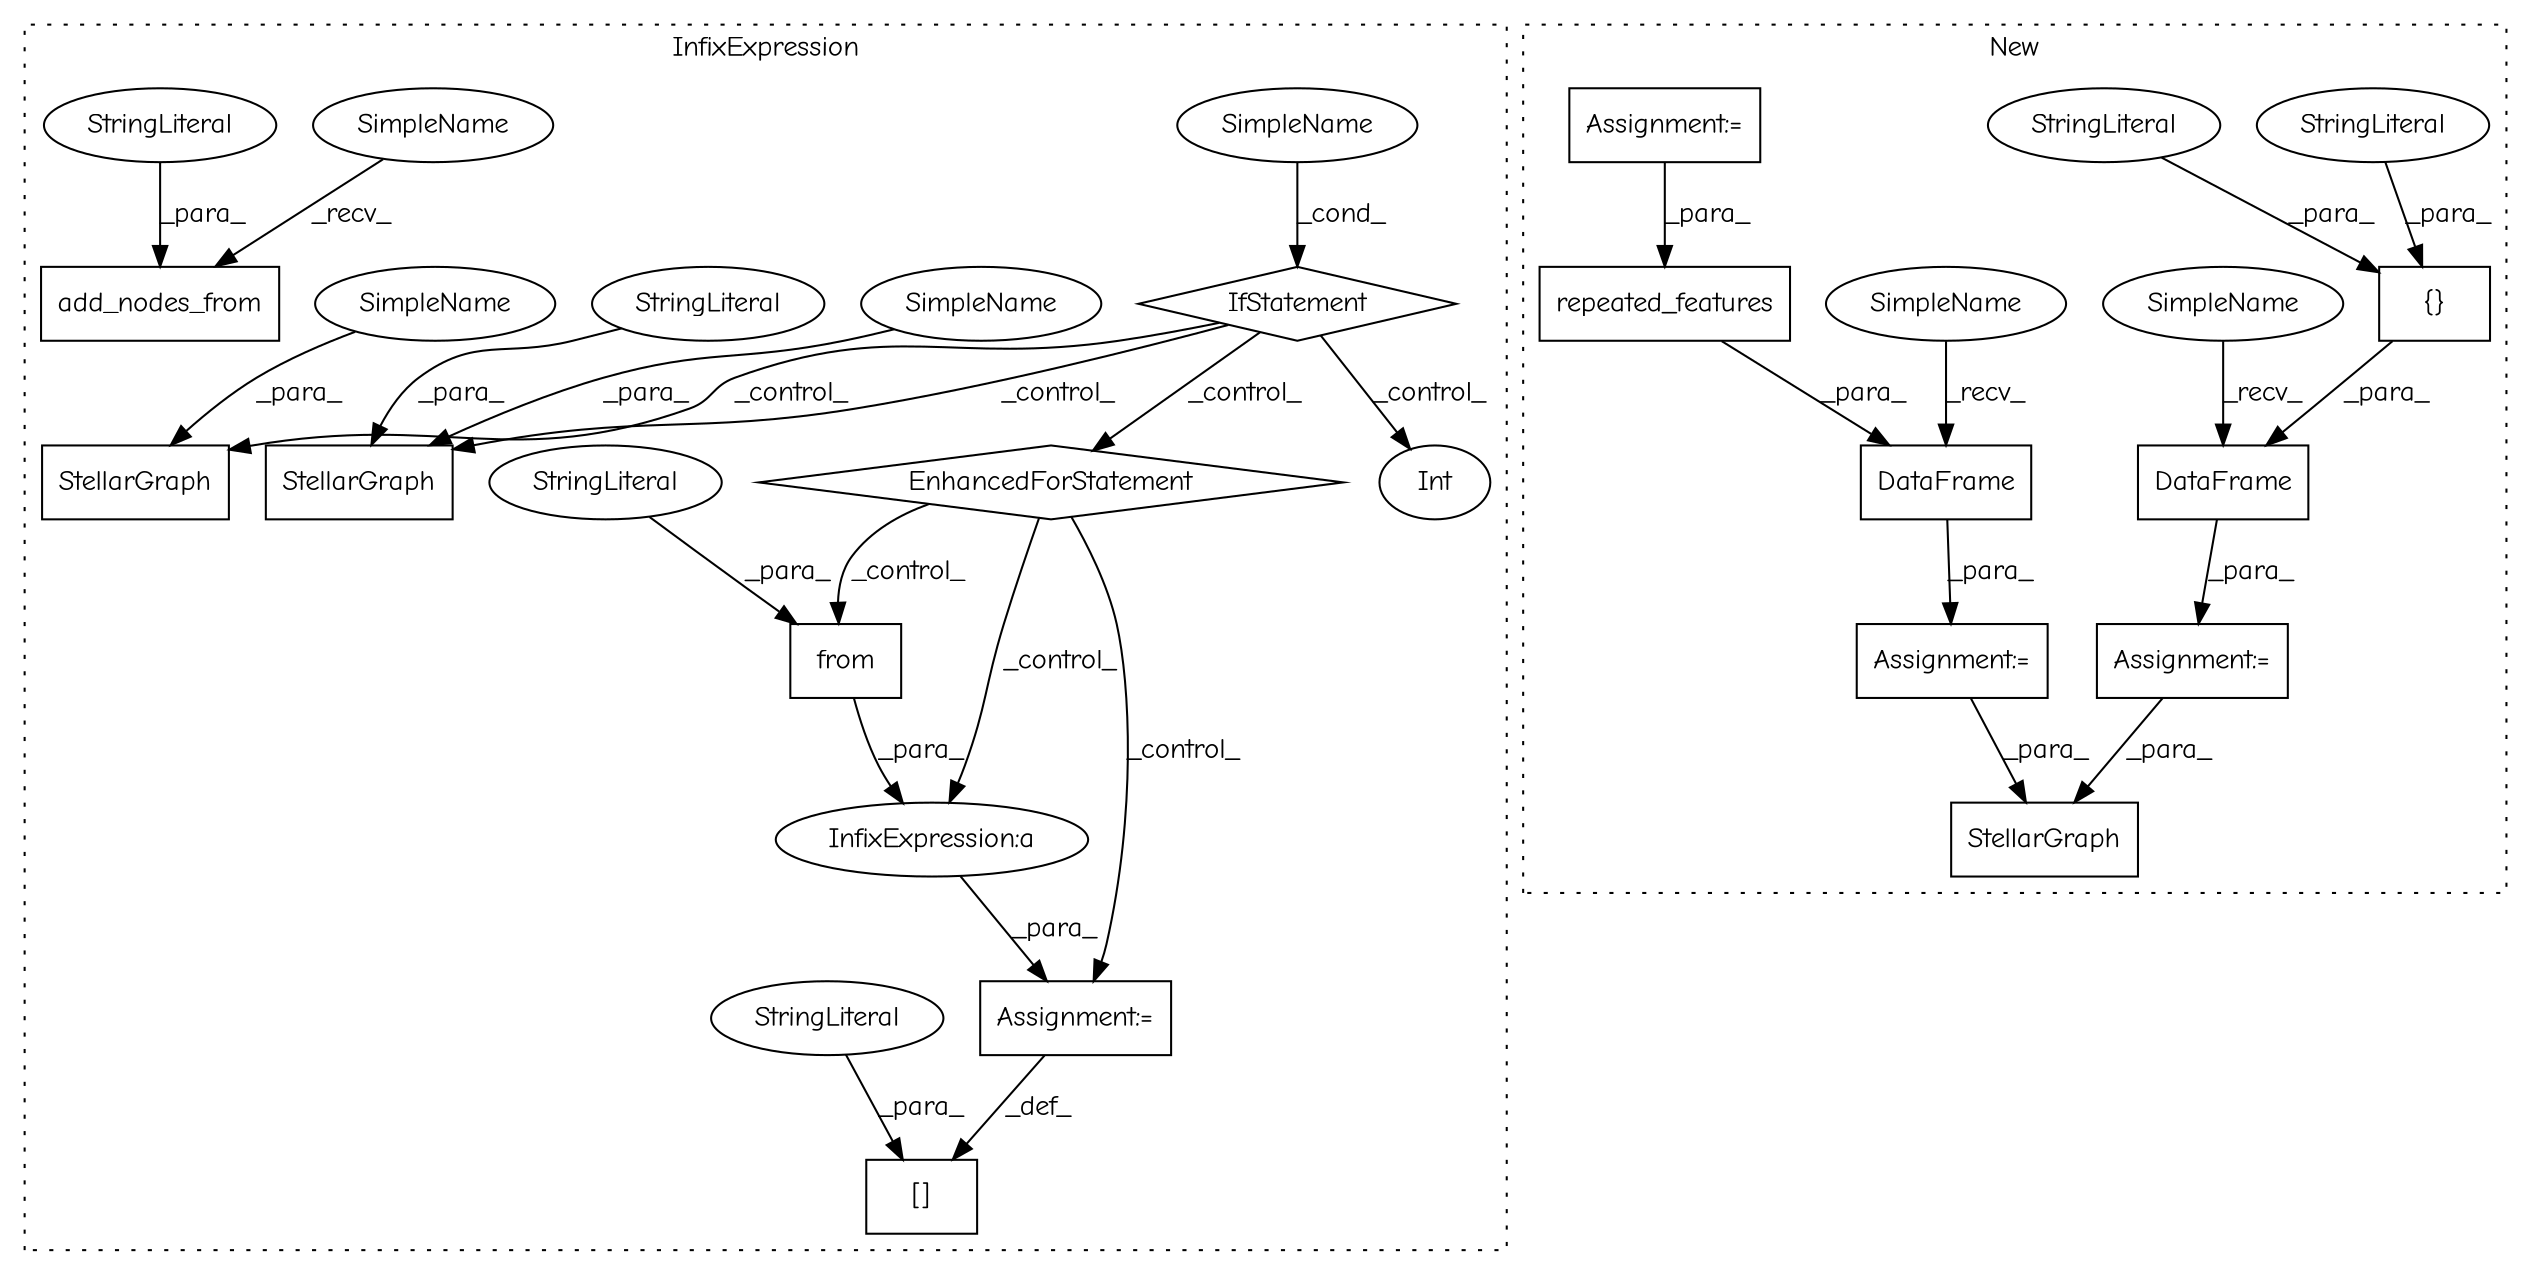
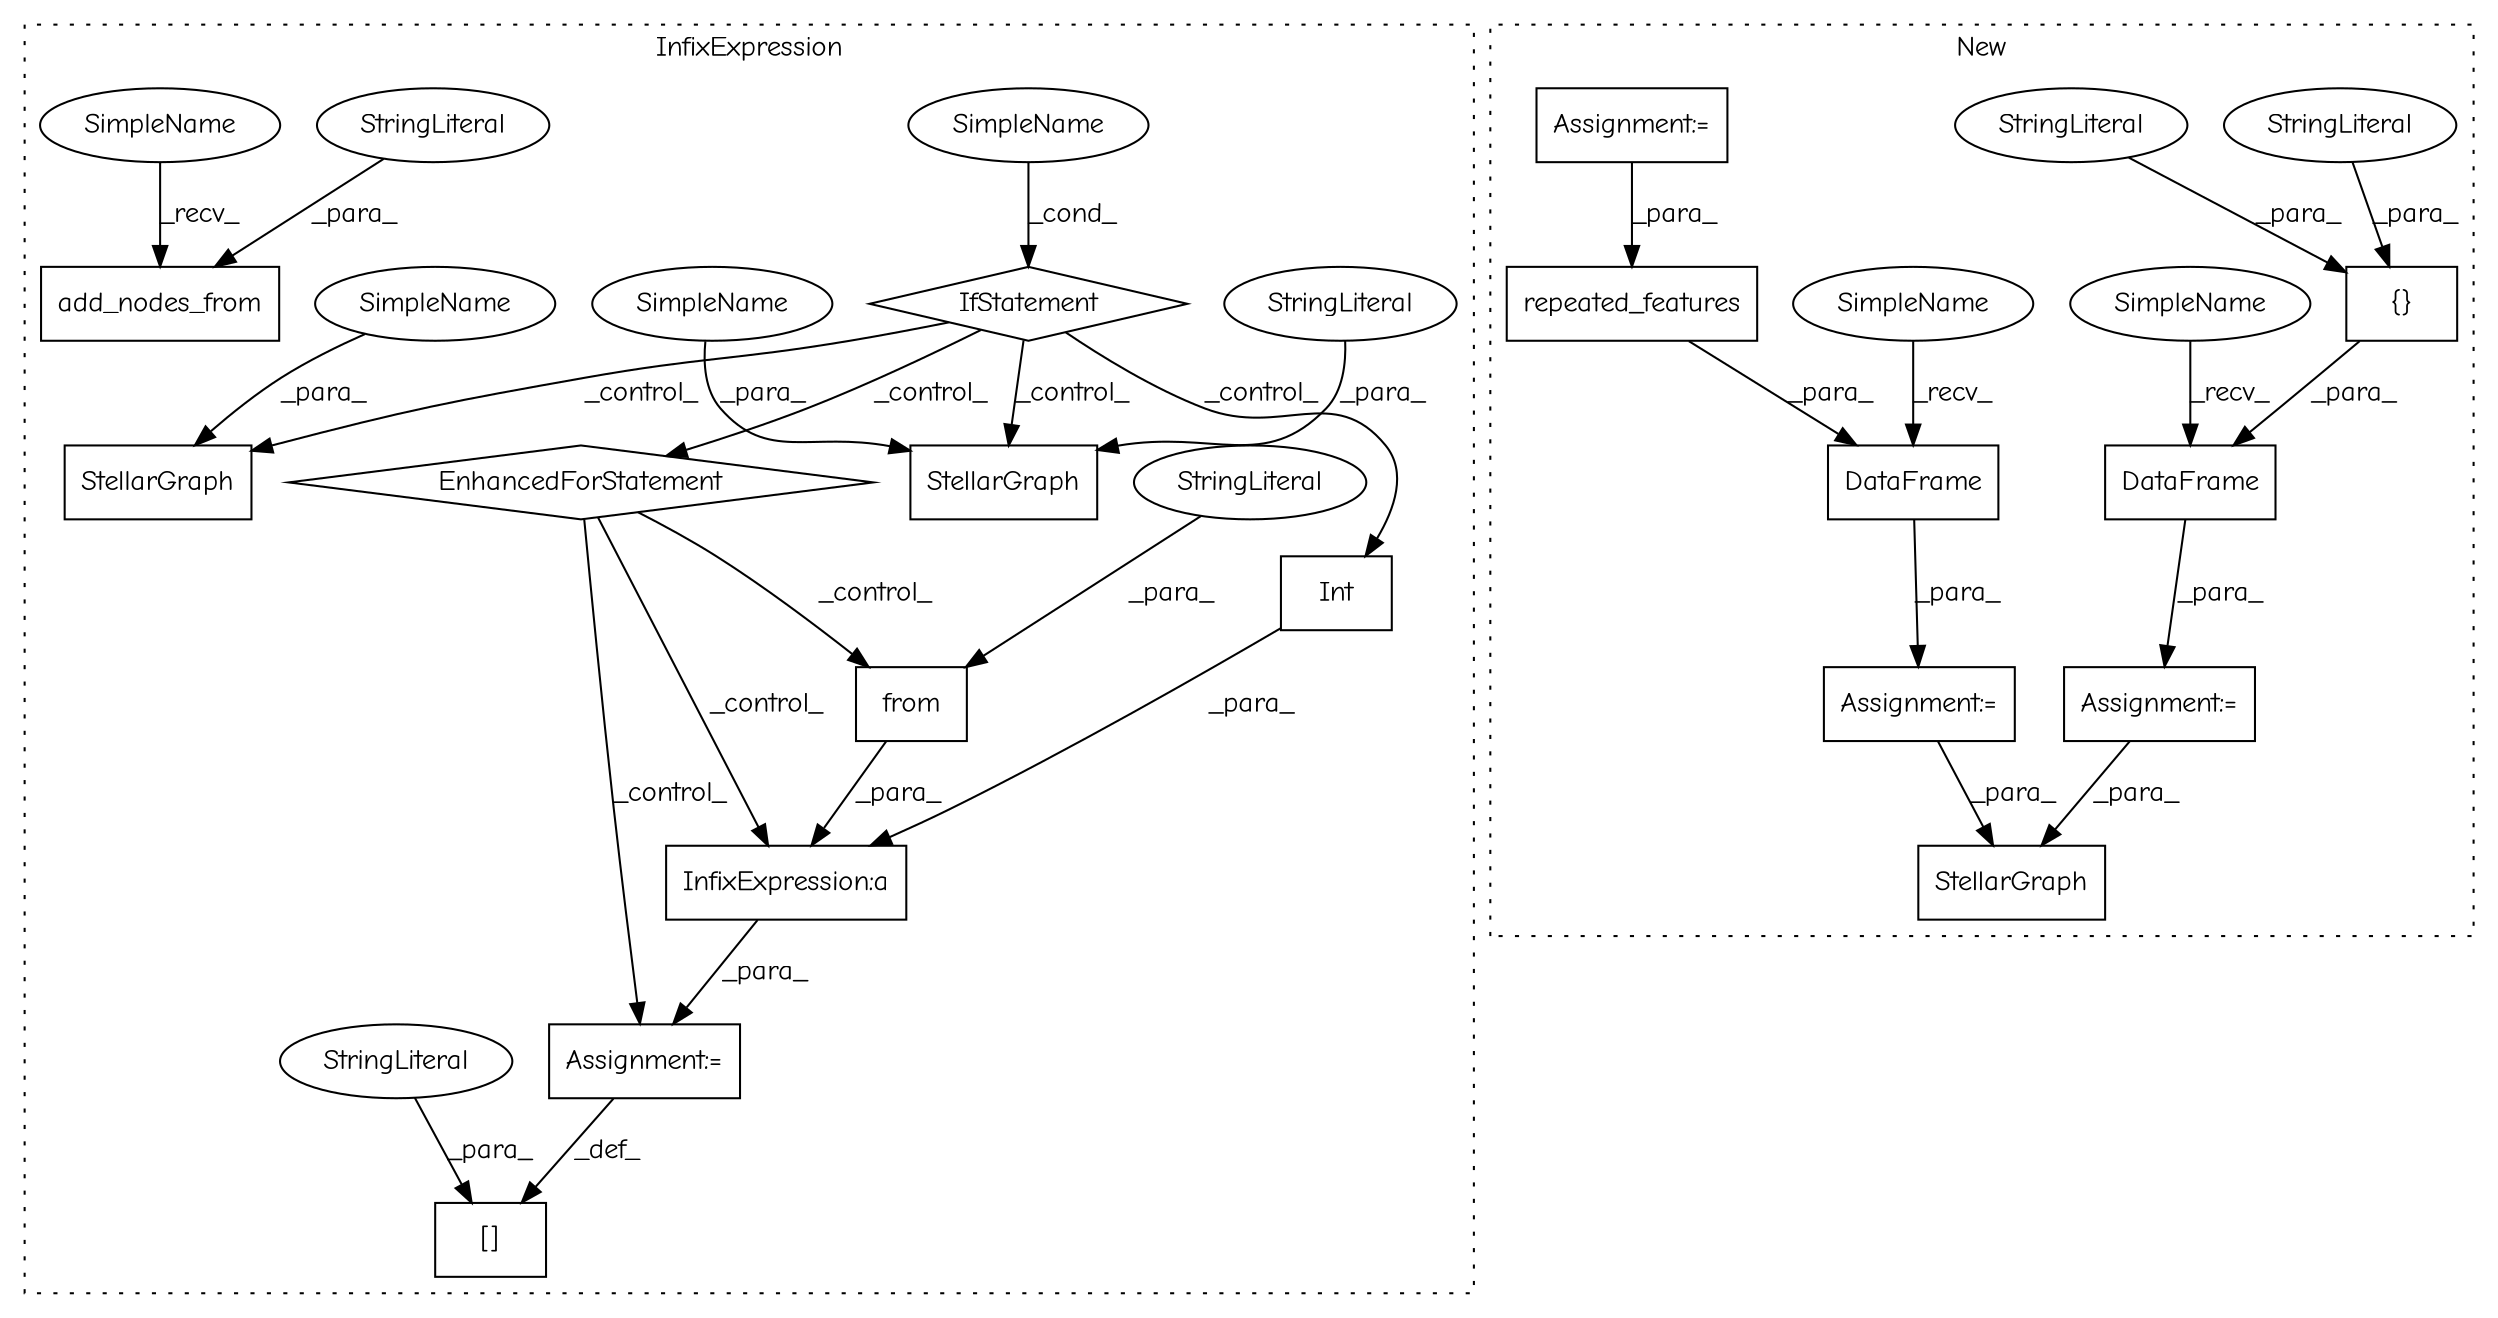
node "Int": shape ellipse -> box
edge "Int" -> "InfixExpression:a": added, label "_para_"
node "InfixExpression:a": shape ellipse -> box
